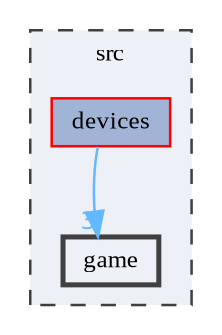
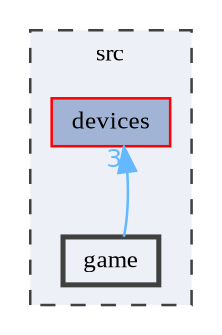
edge "devices" -> "game": reversed
